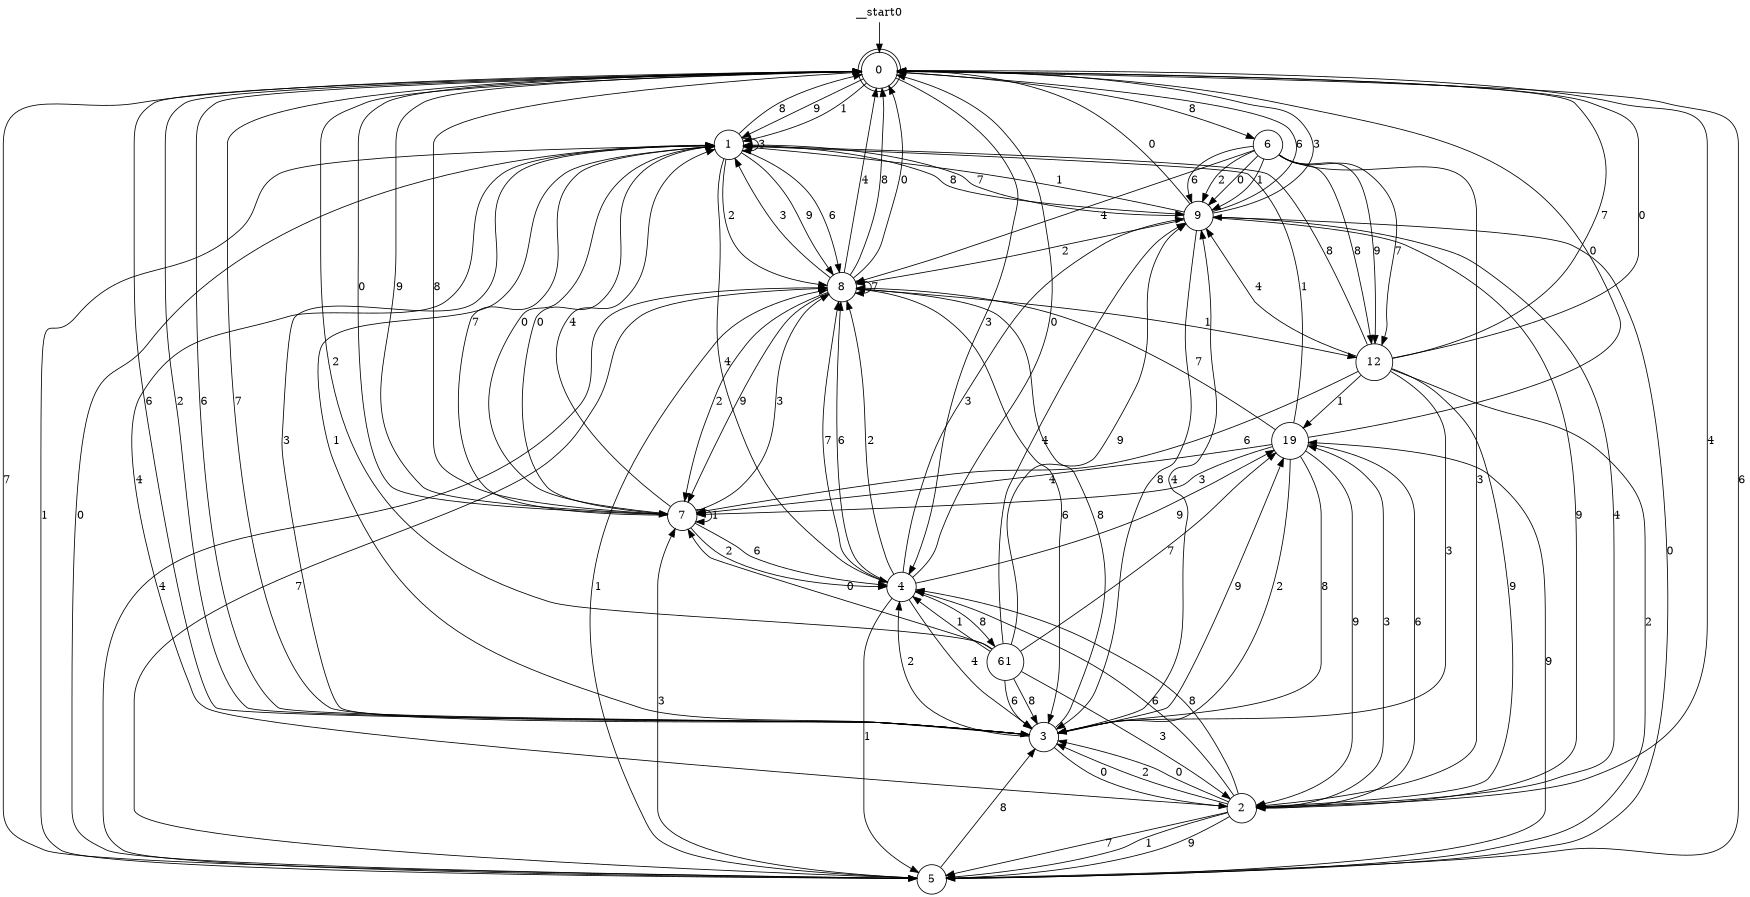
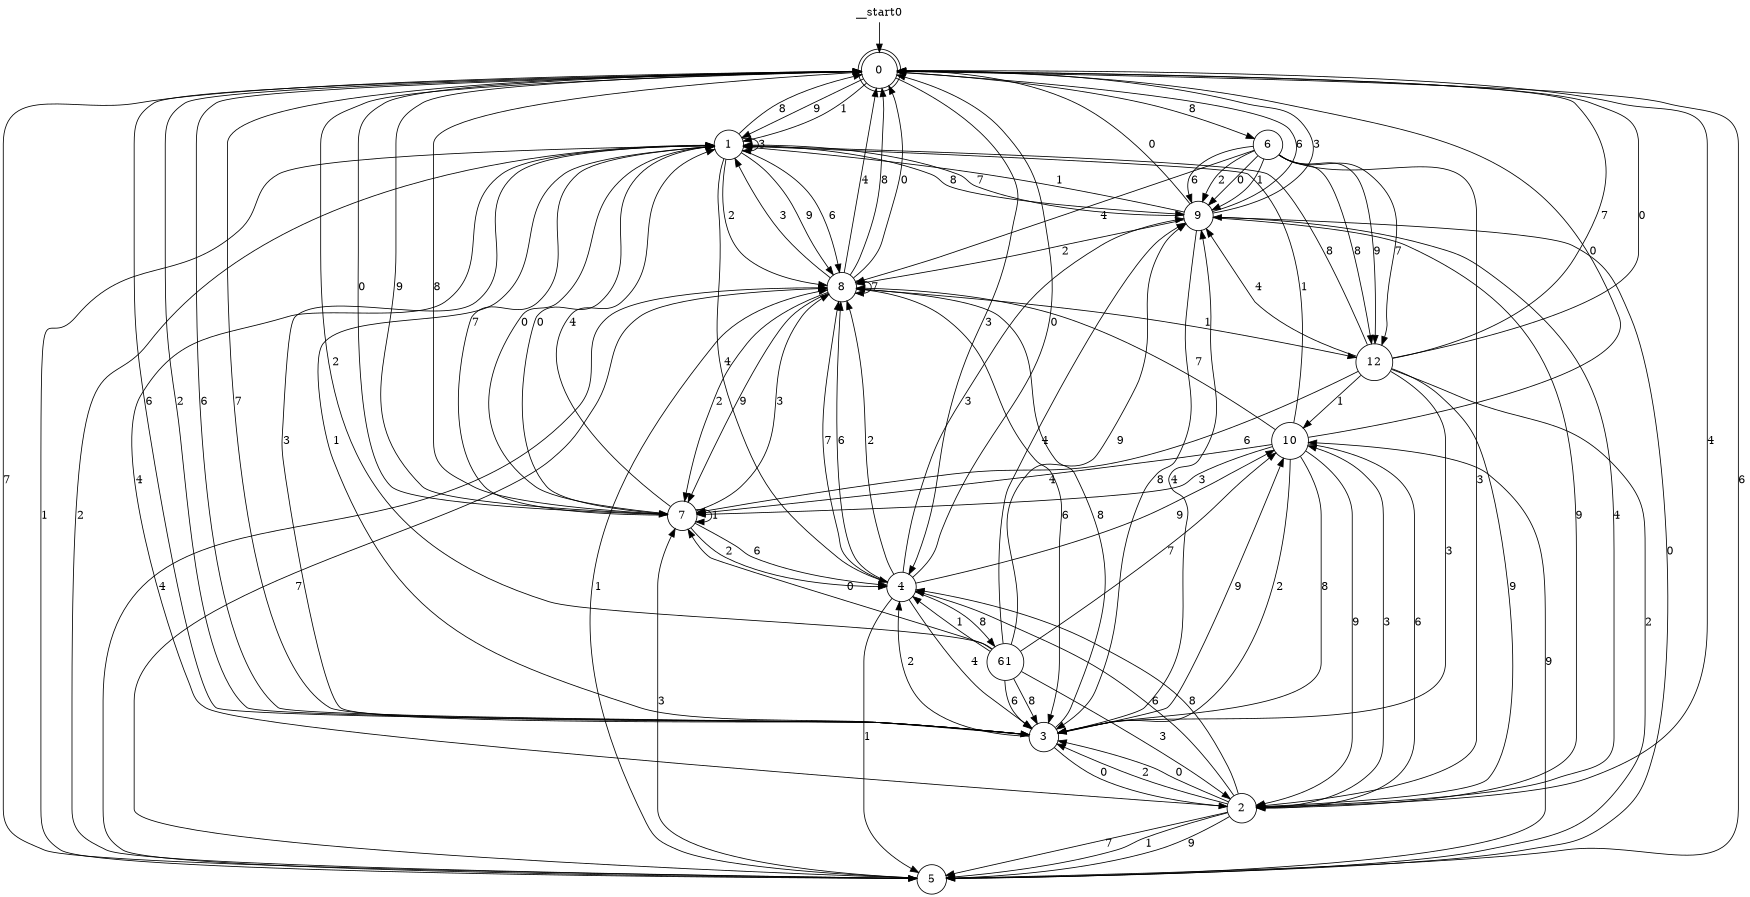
node "19": label "19" -> "10"
edge "5" -> "1": label "0" -> "2"
edge "5" -> "3": removed, label "8"
